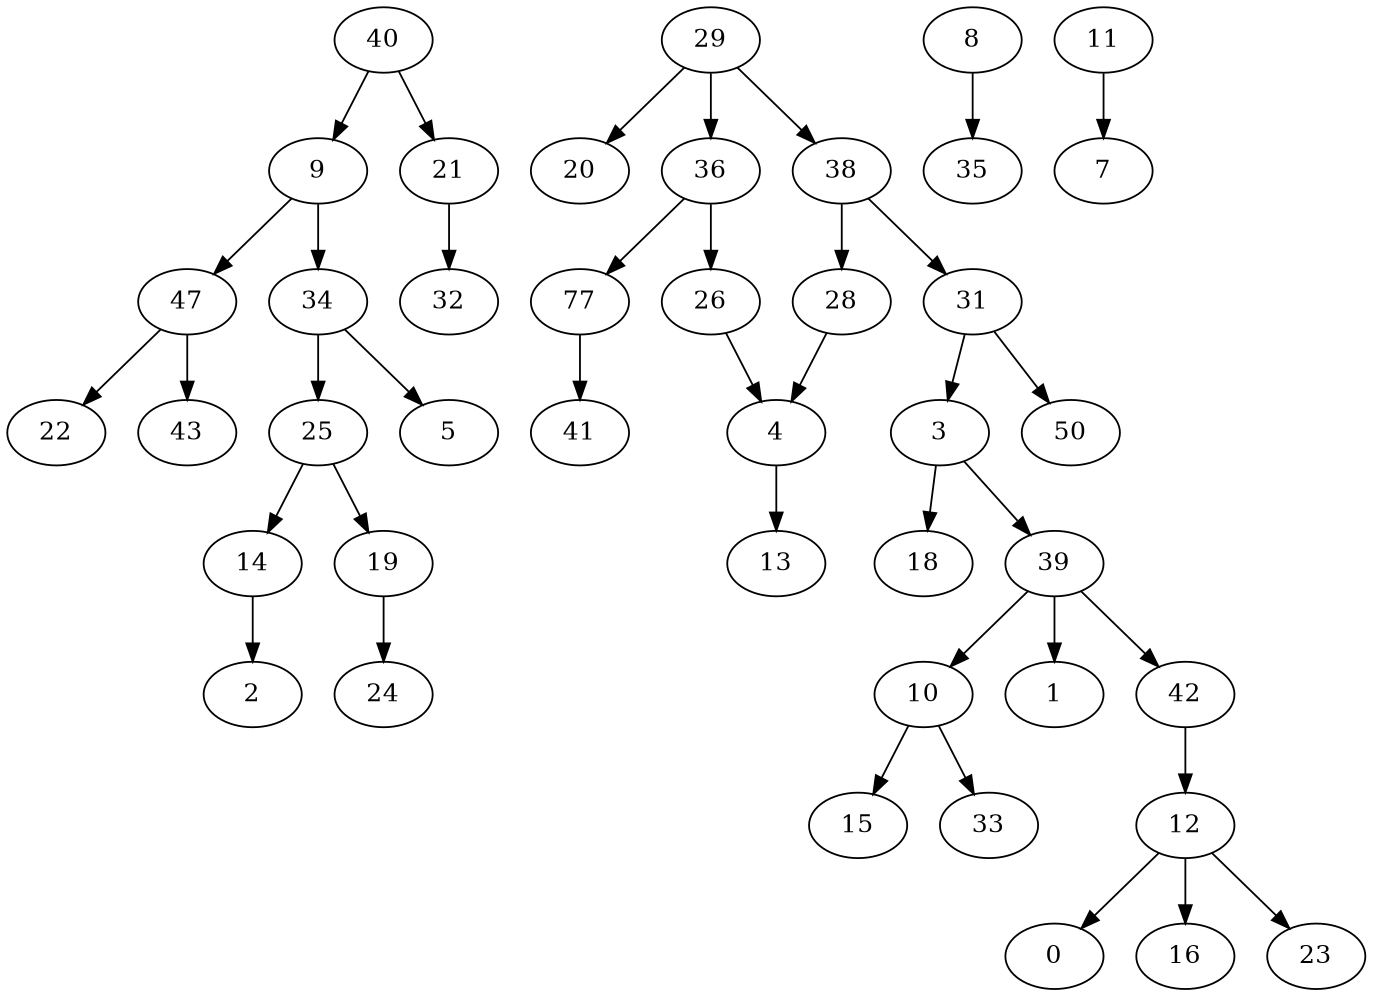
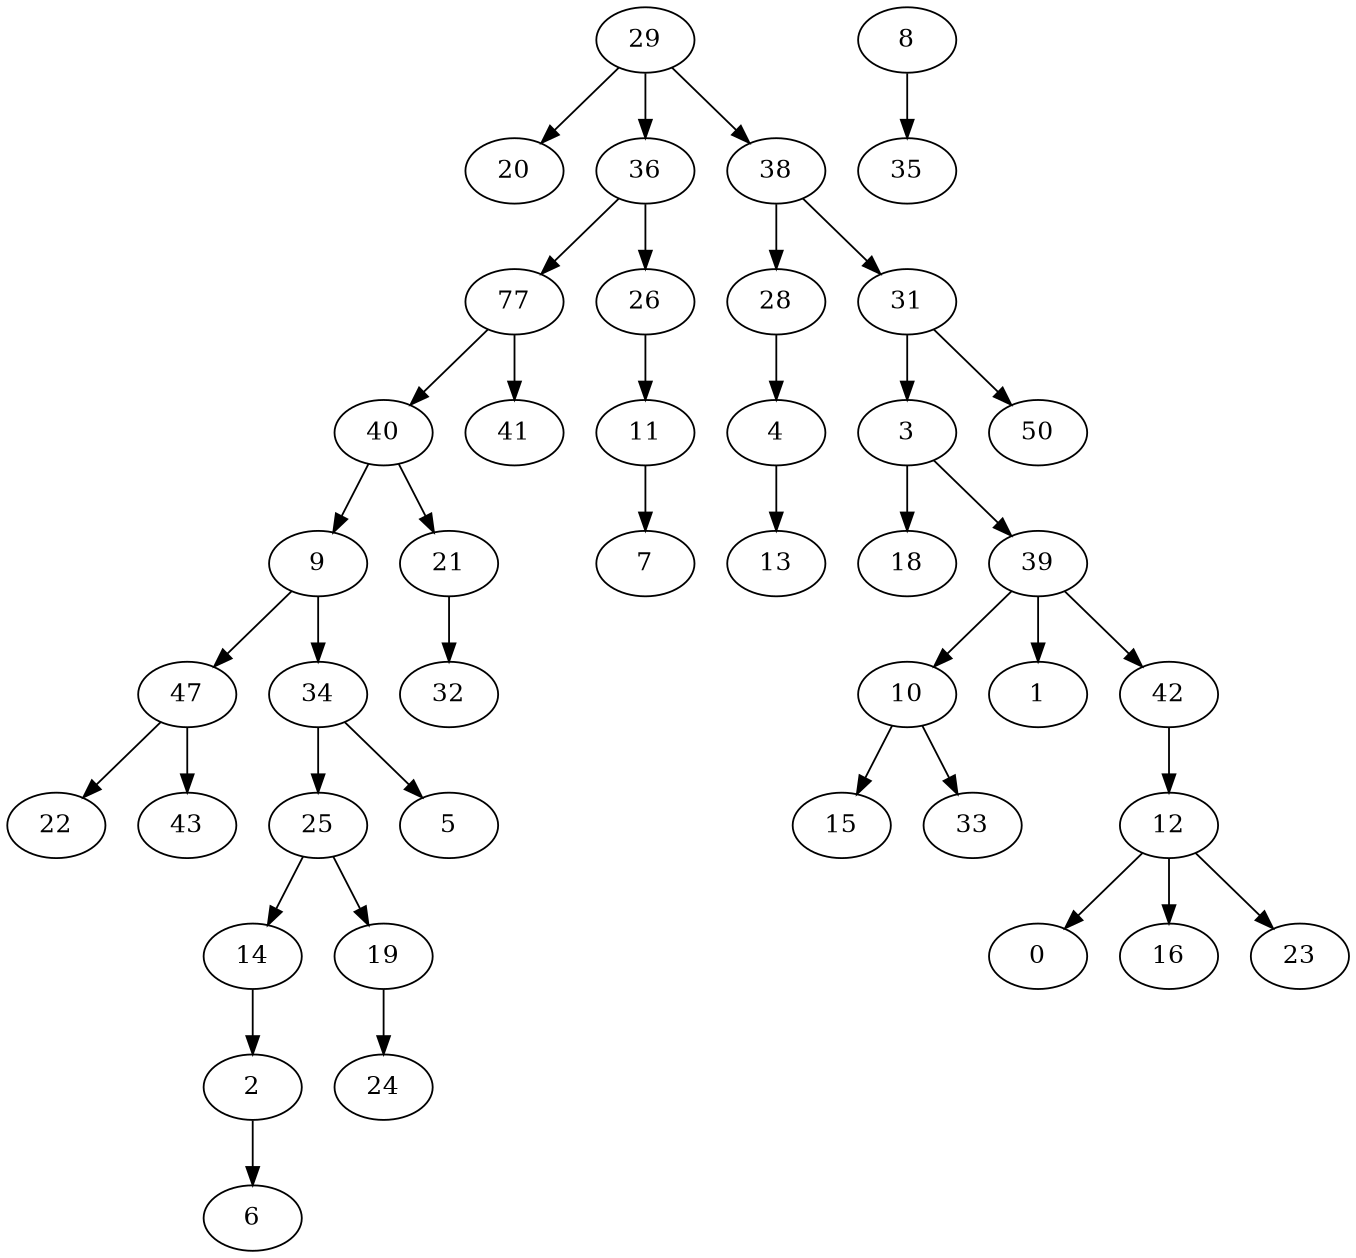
edge "26" -> "4": now "26" -> "11"
edge "77" -> "40": added
node "6": added
